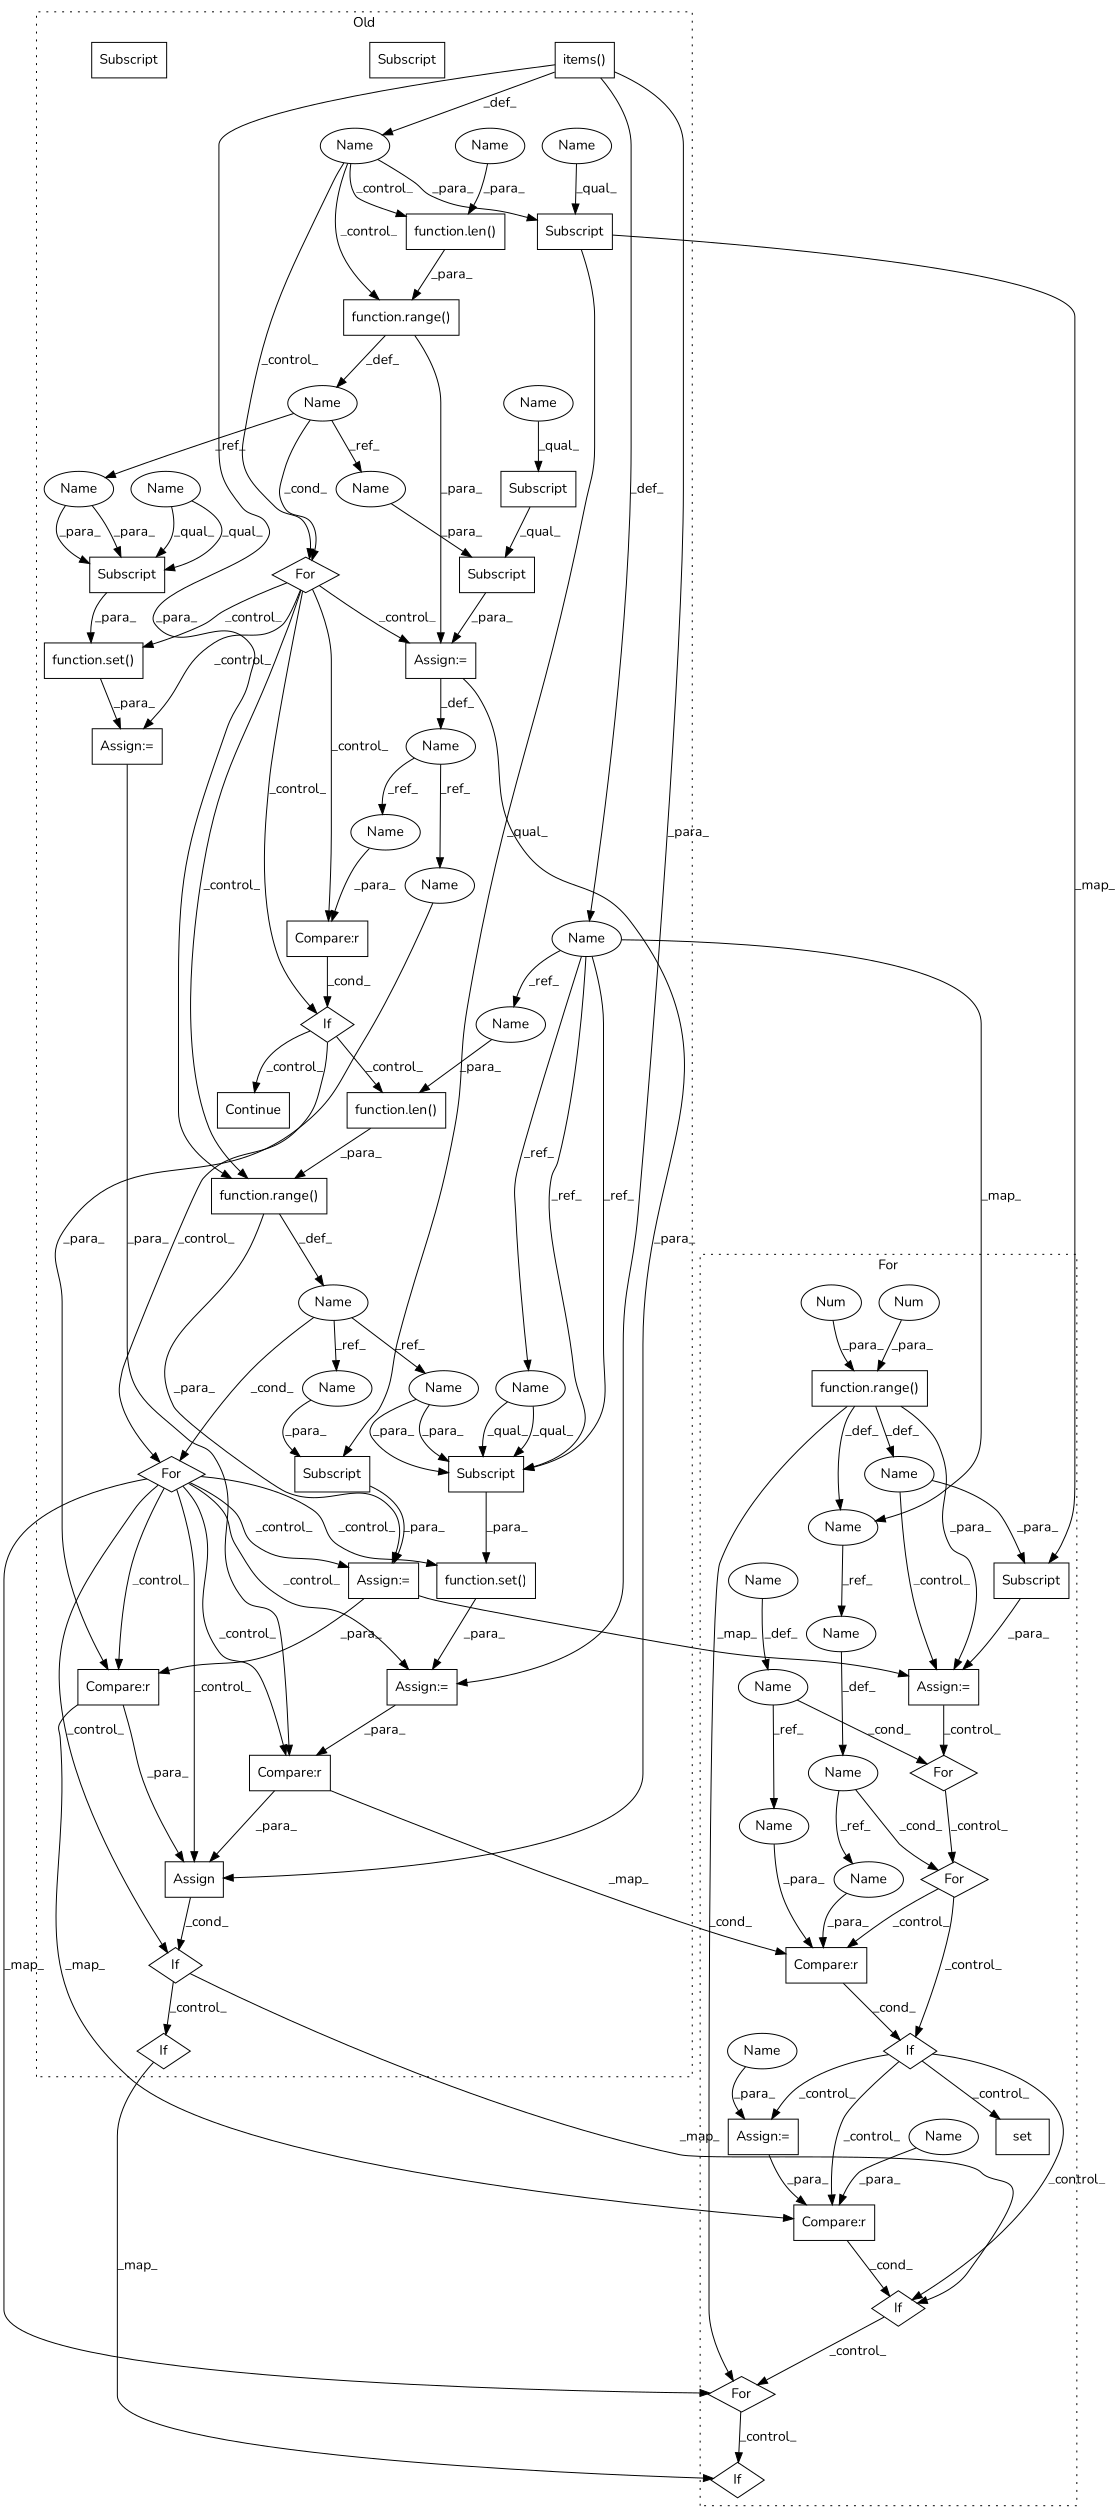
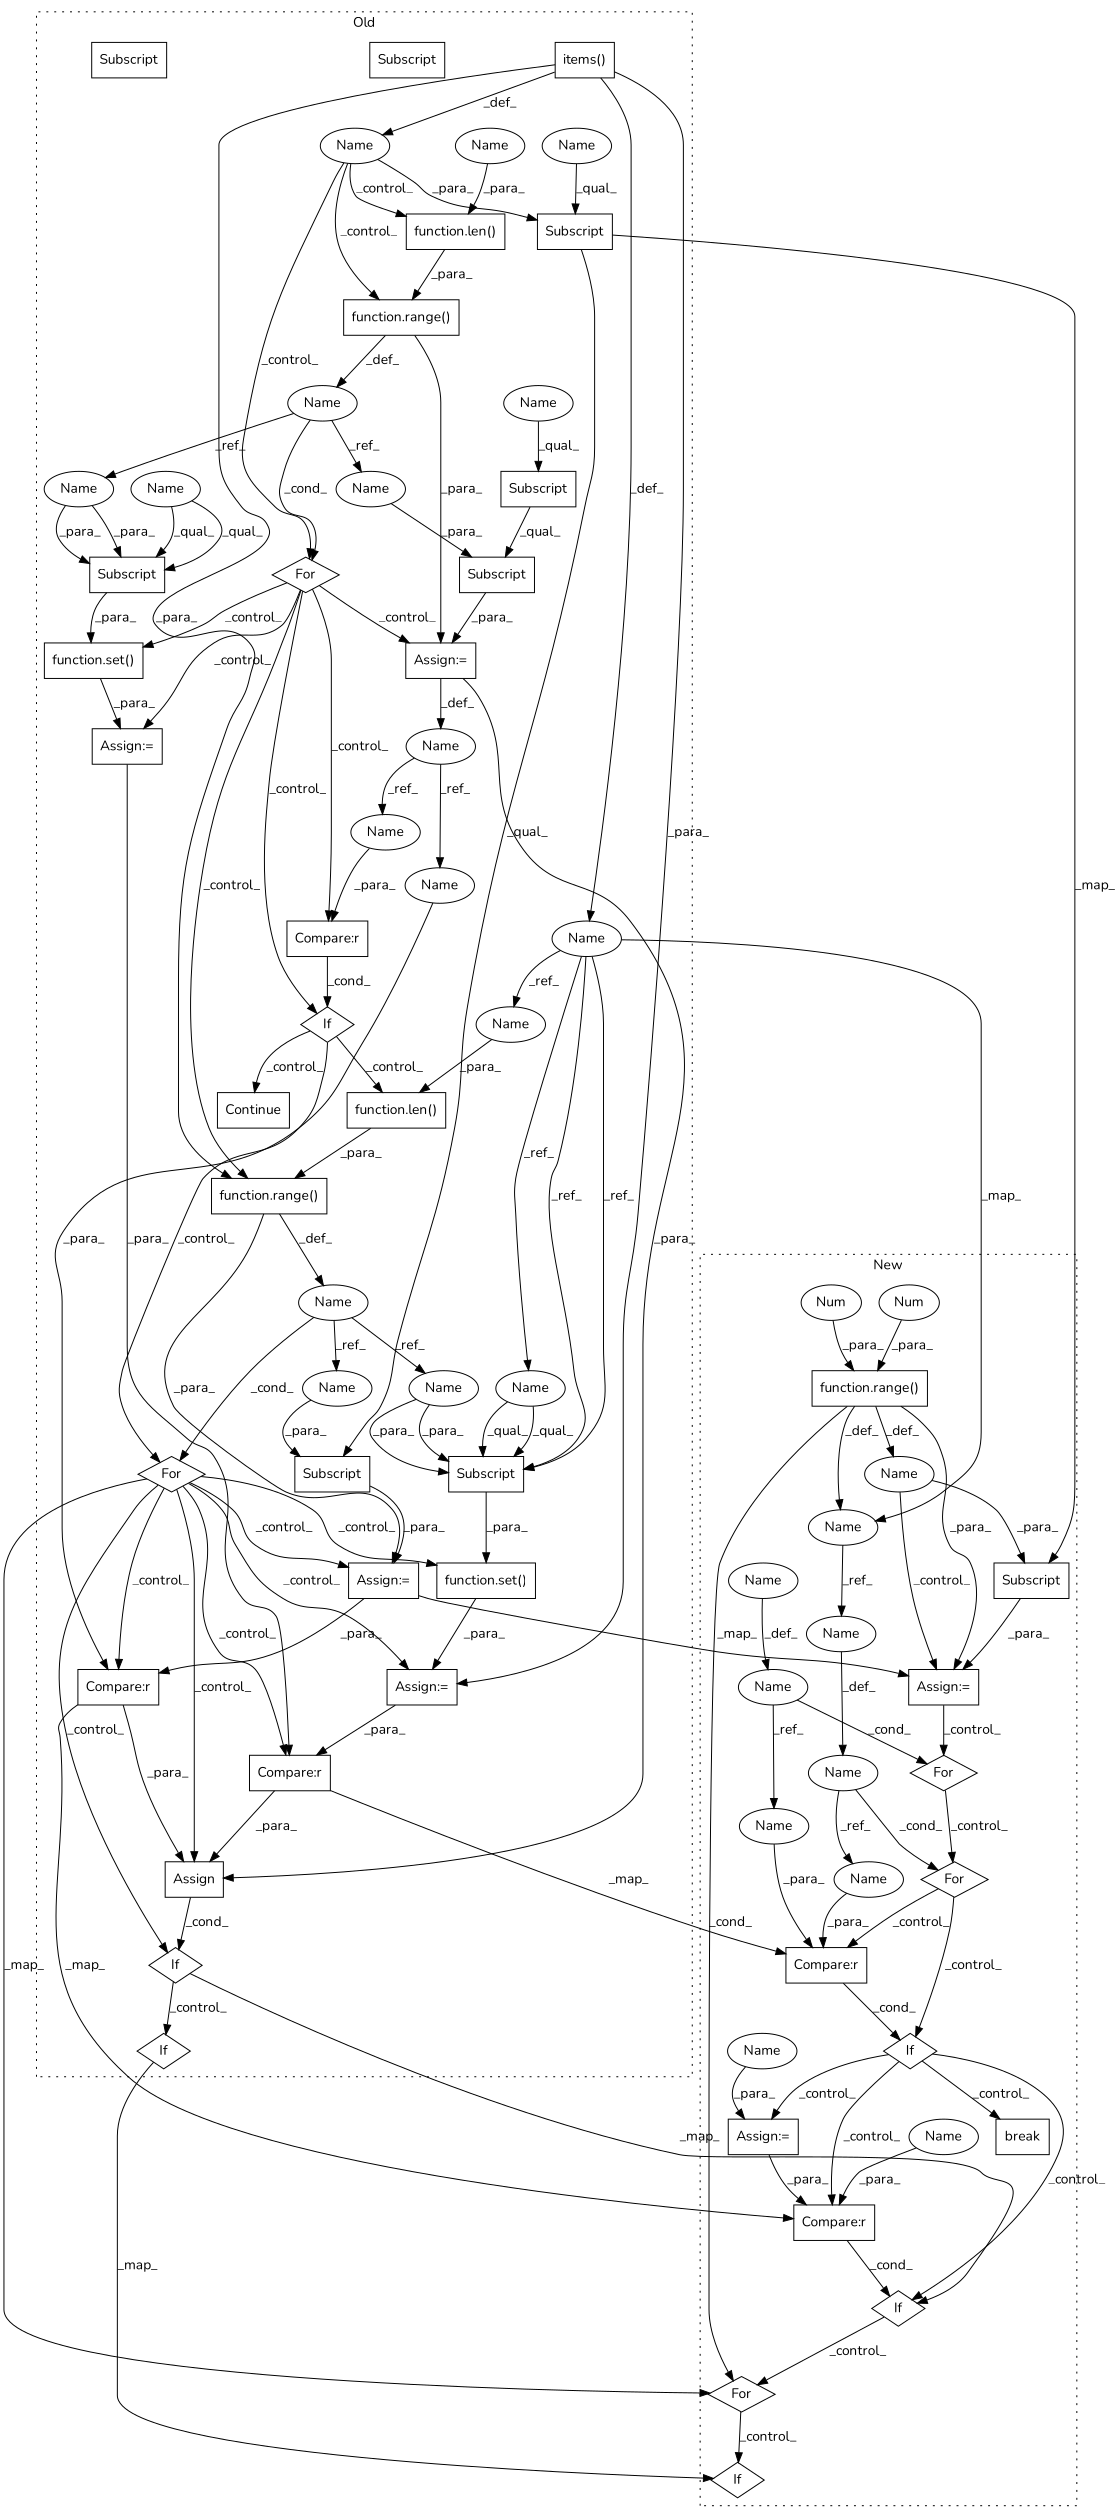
cluster "For": label "For" -> "New"
node "set": label "set" -> "break"
